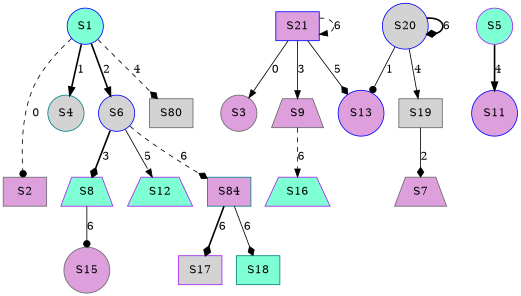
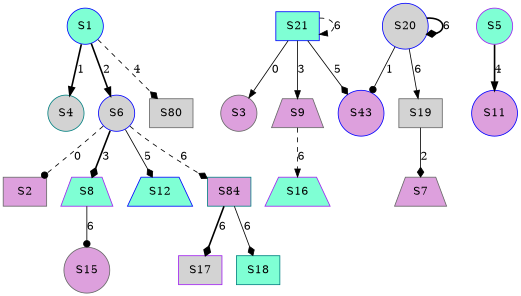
node "S21": fillcolor plum -> aquamarine
edge "S20" -> "S19": label "4" -> "6"
edge "S1" -> "S2": now "S6" -> "S2"
node "S13": label "S13" -> "S43"
edge "S6" -> "S12": arrowhead normal -> diamond
node "S12": color purple -> blue
